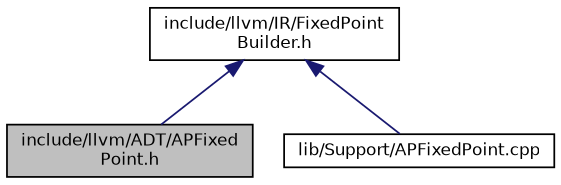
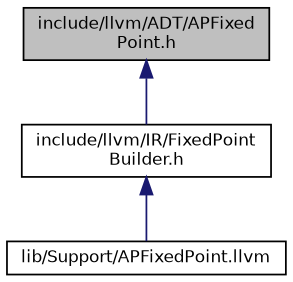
edge "include/llvm/ADT/APFixed Point.h" -> "include/llvm/IR/FixedPoint Builder.h": reversed
node "lib/Support/APFixedPoint.cpp": label "lib/Support/APFixedPoint.cpp" -> "lib/Support/APFixedPoint.llvm"
